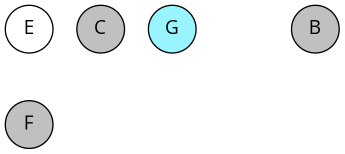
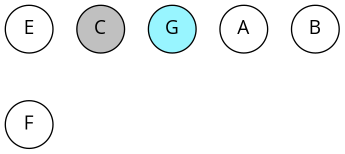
node "A": added
node "B": fillcolor gray -> white
node "F": fillcolor gray -> white
